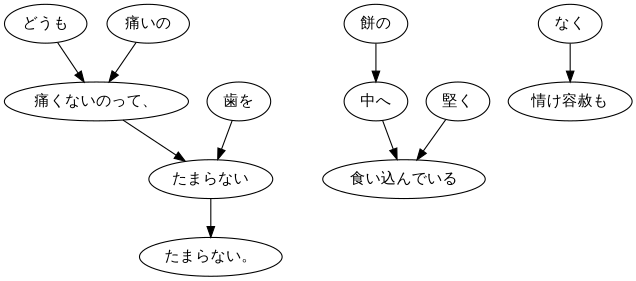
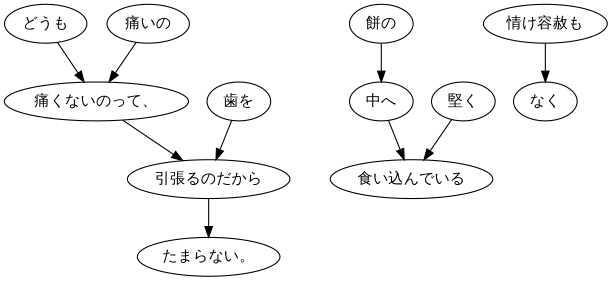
edge "なく" -> "情け容赦も": reversed
node "たまらない": label "たまらない" -> "引張るのだから"
